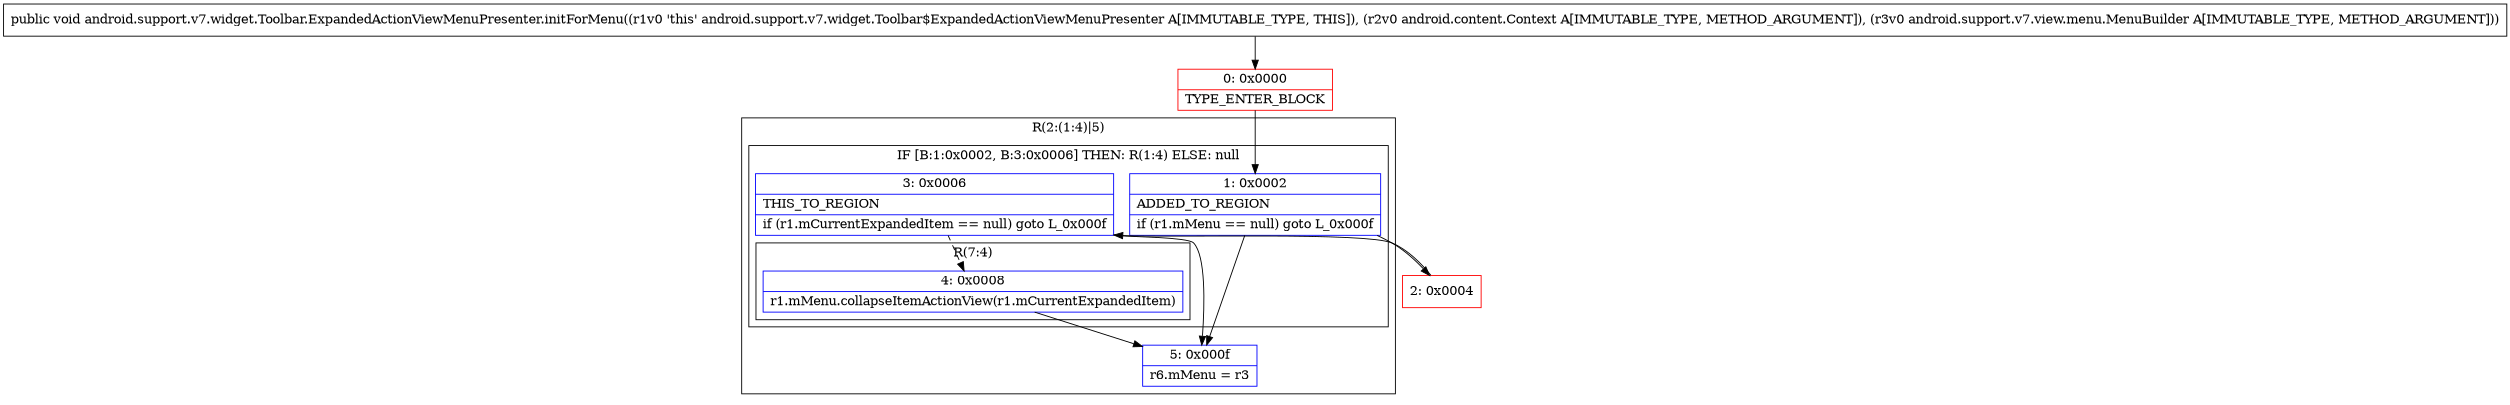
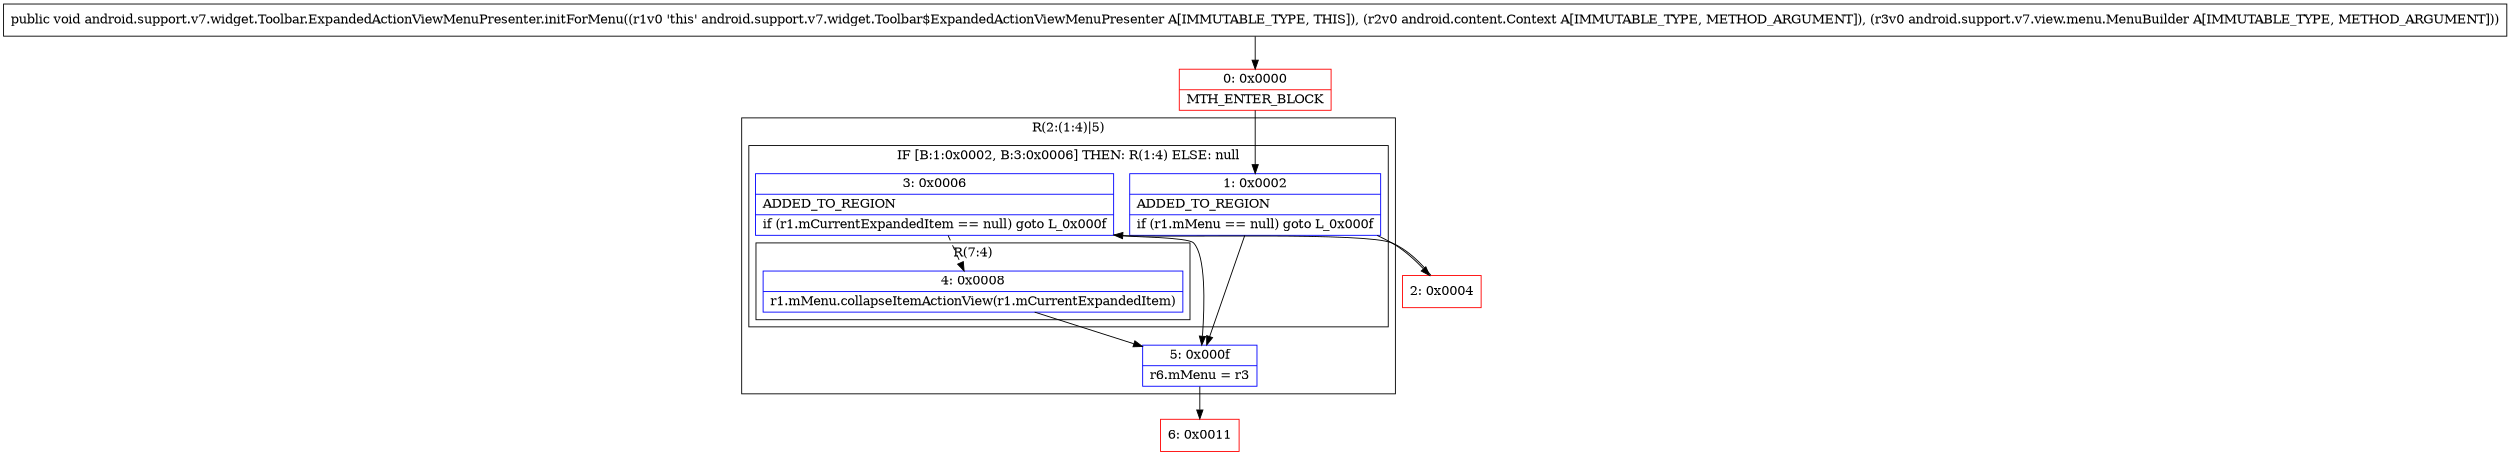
node "0: 0x0000": text "TYPE_ENTER_BLOCK" -> "MTH_ENTER_BLOCK"
node "3: 0x0006": text "THIS_TO_REGION" -> "ADDED_TO_REGION"
node "6: 0x0011": added
